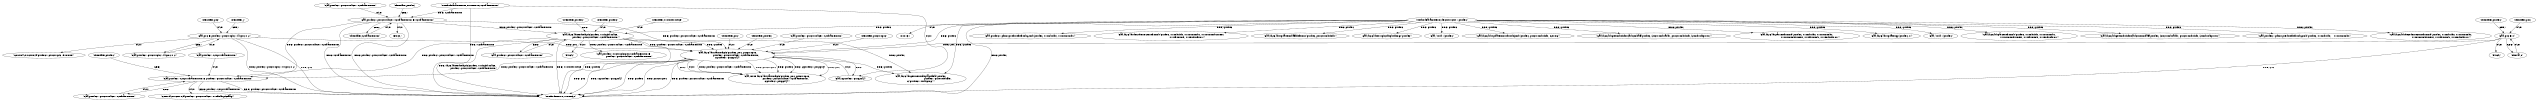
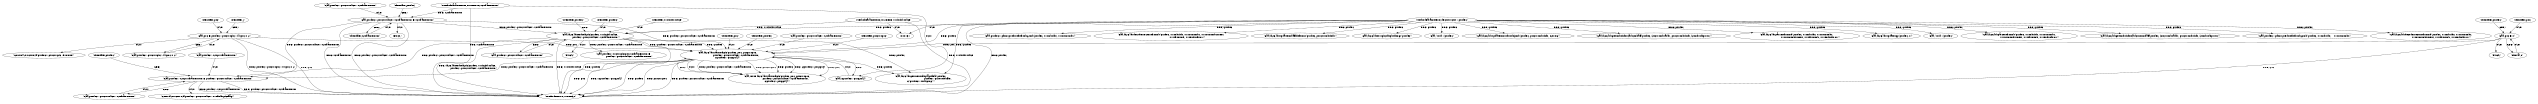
node "(MethodParameterIn,UWORD8 u1_is_idr_slice)": added
